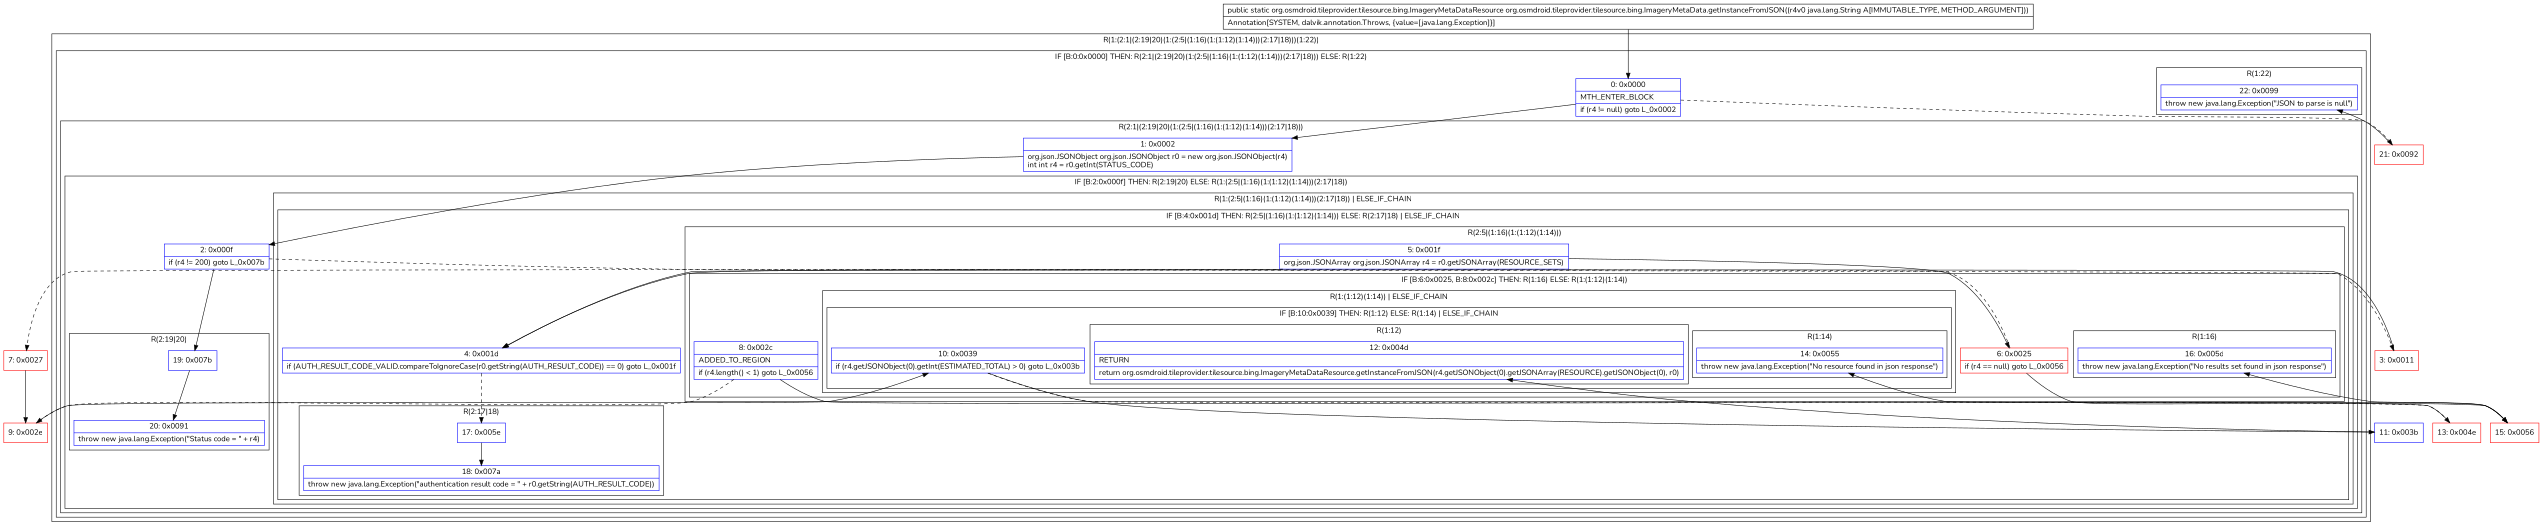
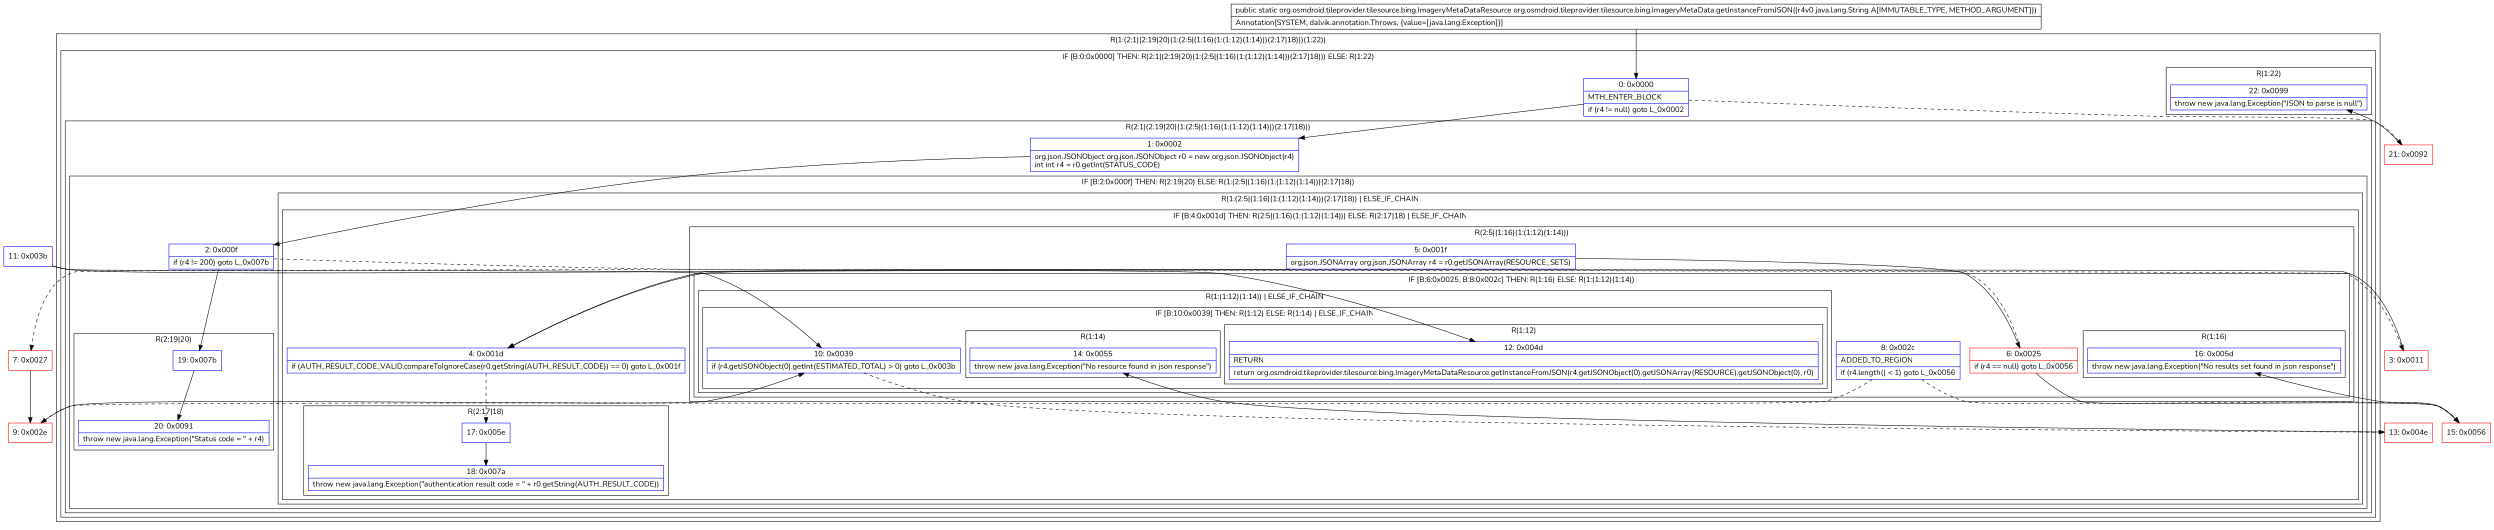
edge "8: 0x002c" -> "15: 0x0056": style solid -> dashed
edge "10: 0x0039" -> "11: 0x003b": reversed
